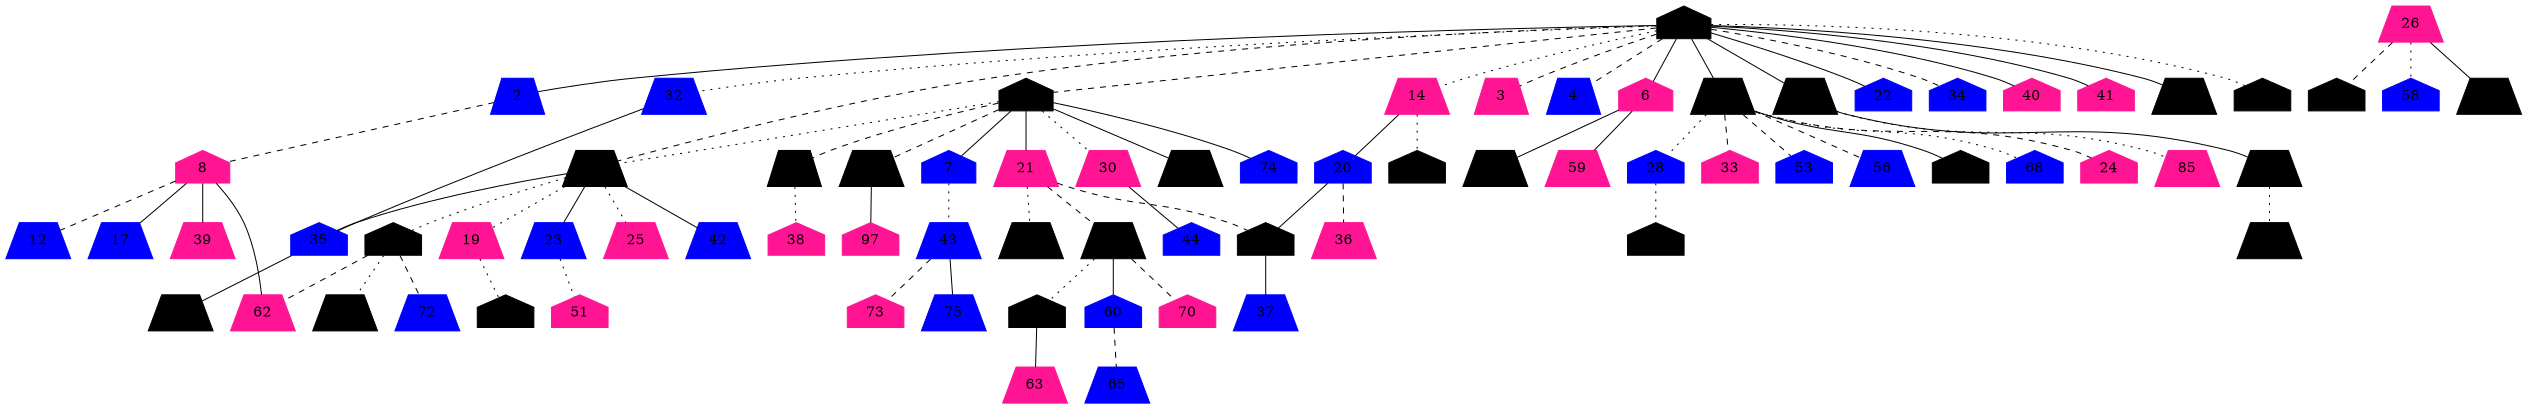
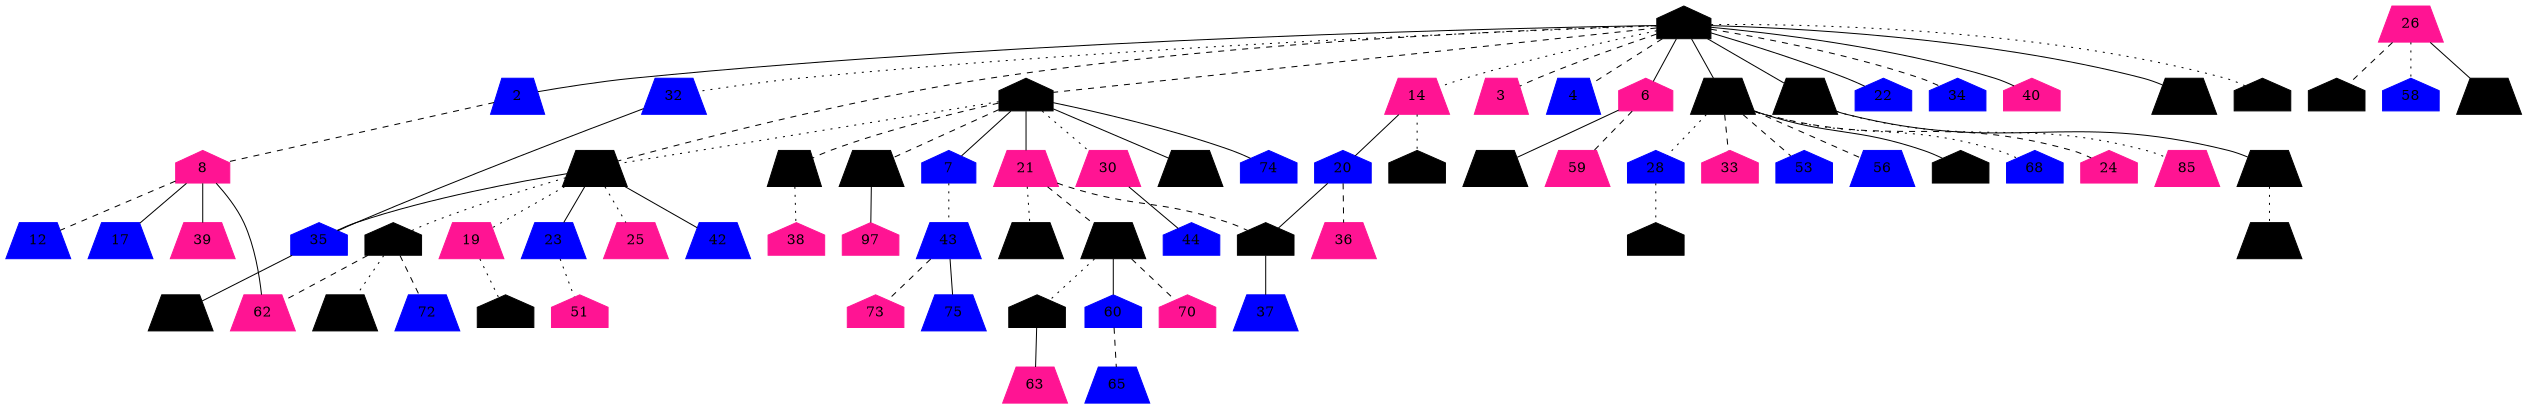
node "41": removed
edge "6" -- "59": style solid -> dashed
